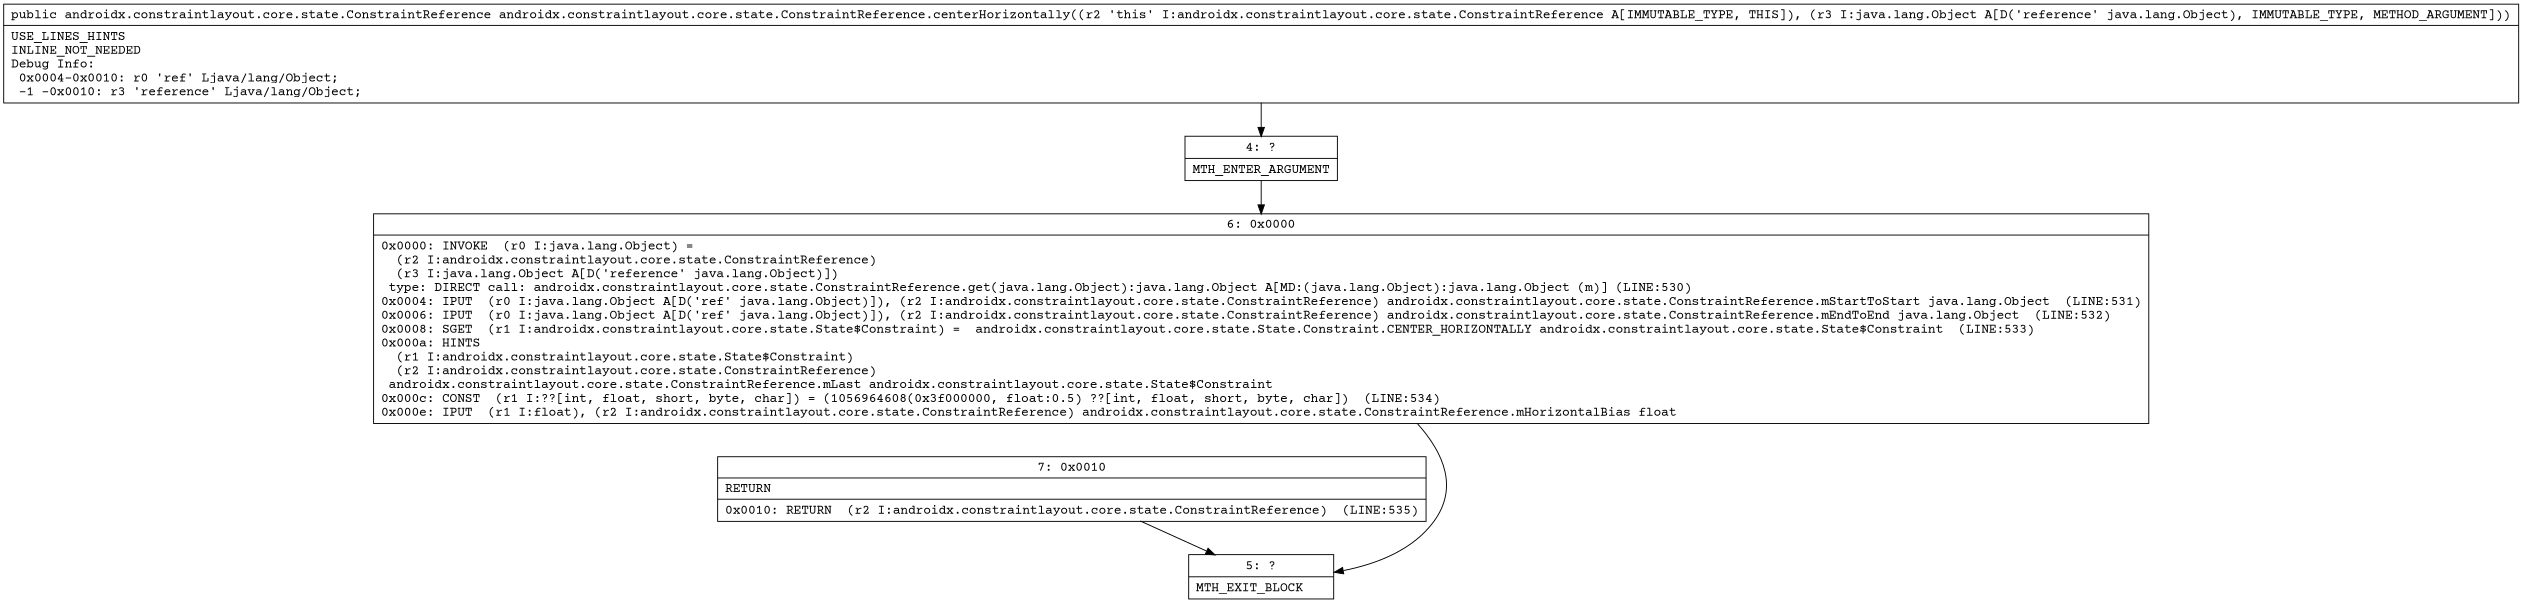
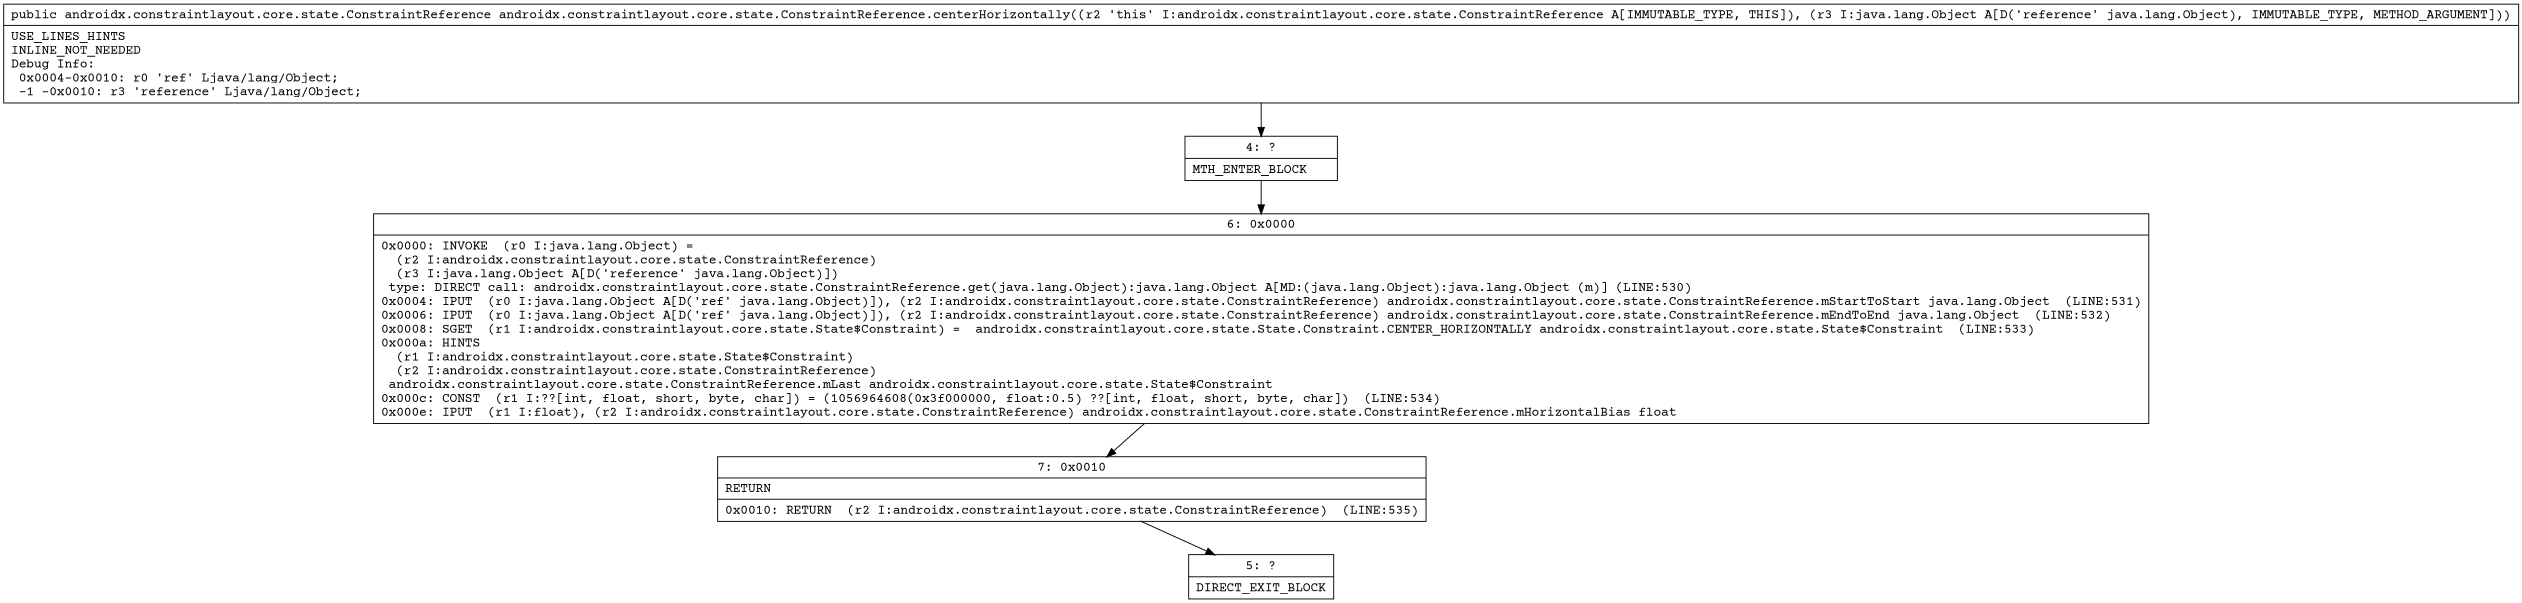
node "4: ?": text "MTH_ENTER_ARGUMENT" -> "MTH_ENTER_BLOCK"
edge "6: 0x0000" -> "5: ?": now "6: 0x0000" -> "7: 0x0010"
node "5: ?": text "MTH_EXIT_BLOCK" -> "DIRECT_EXIT_BLOCK"
